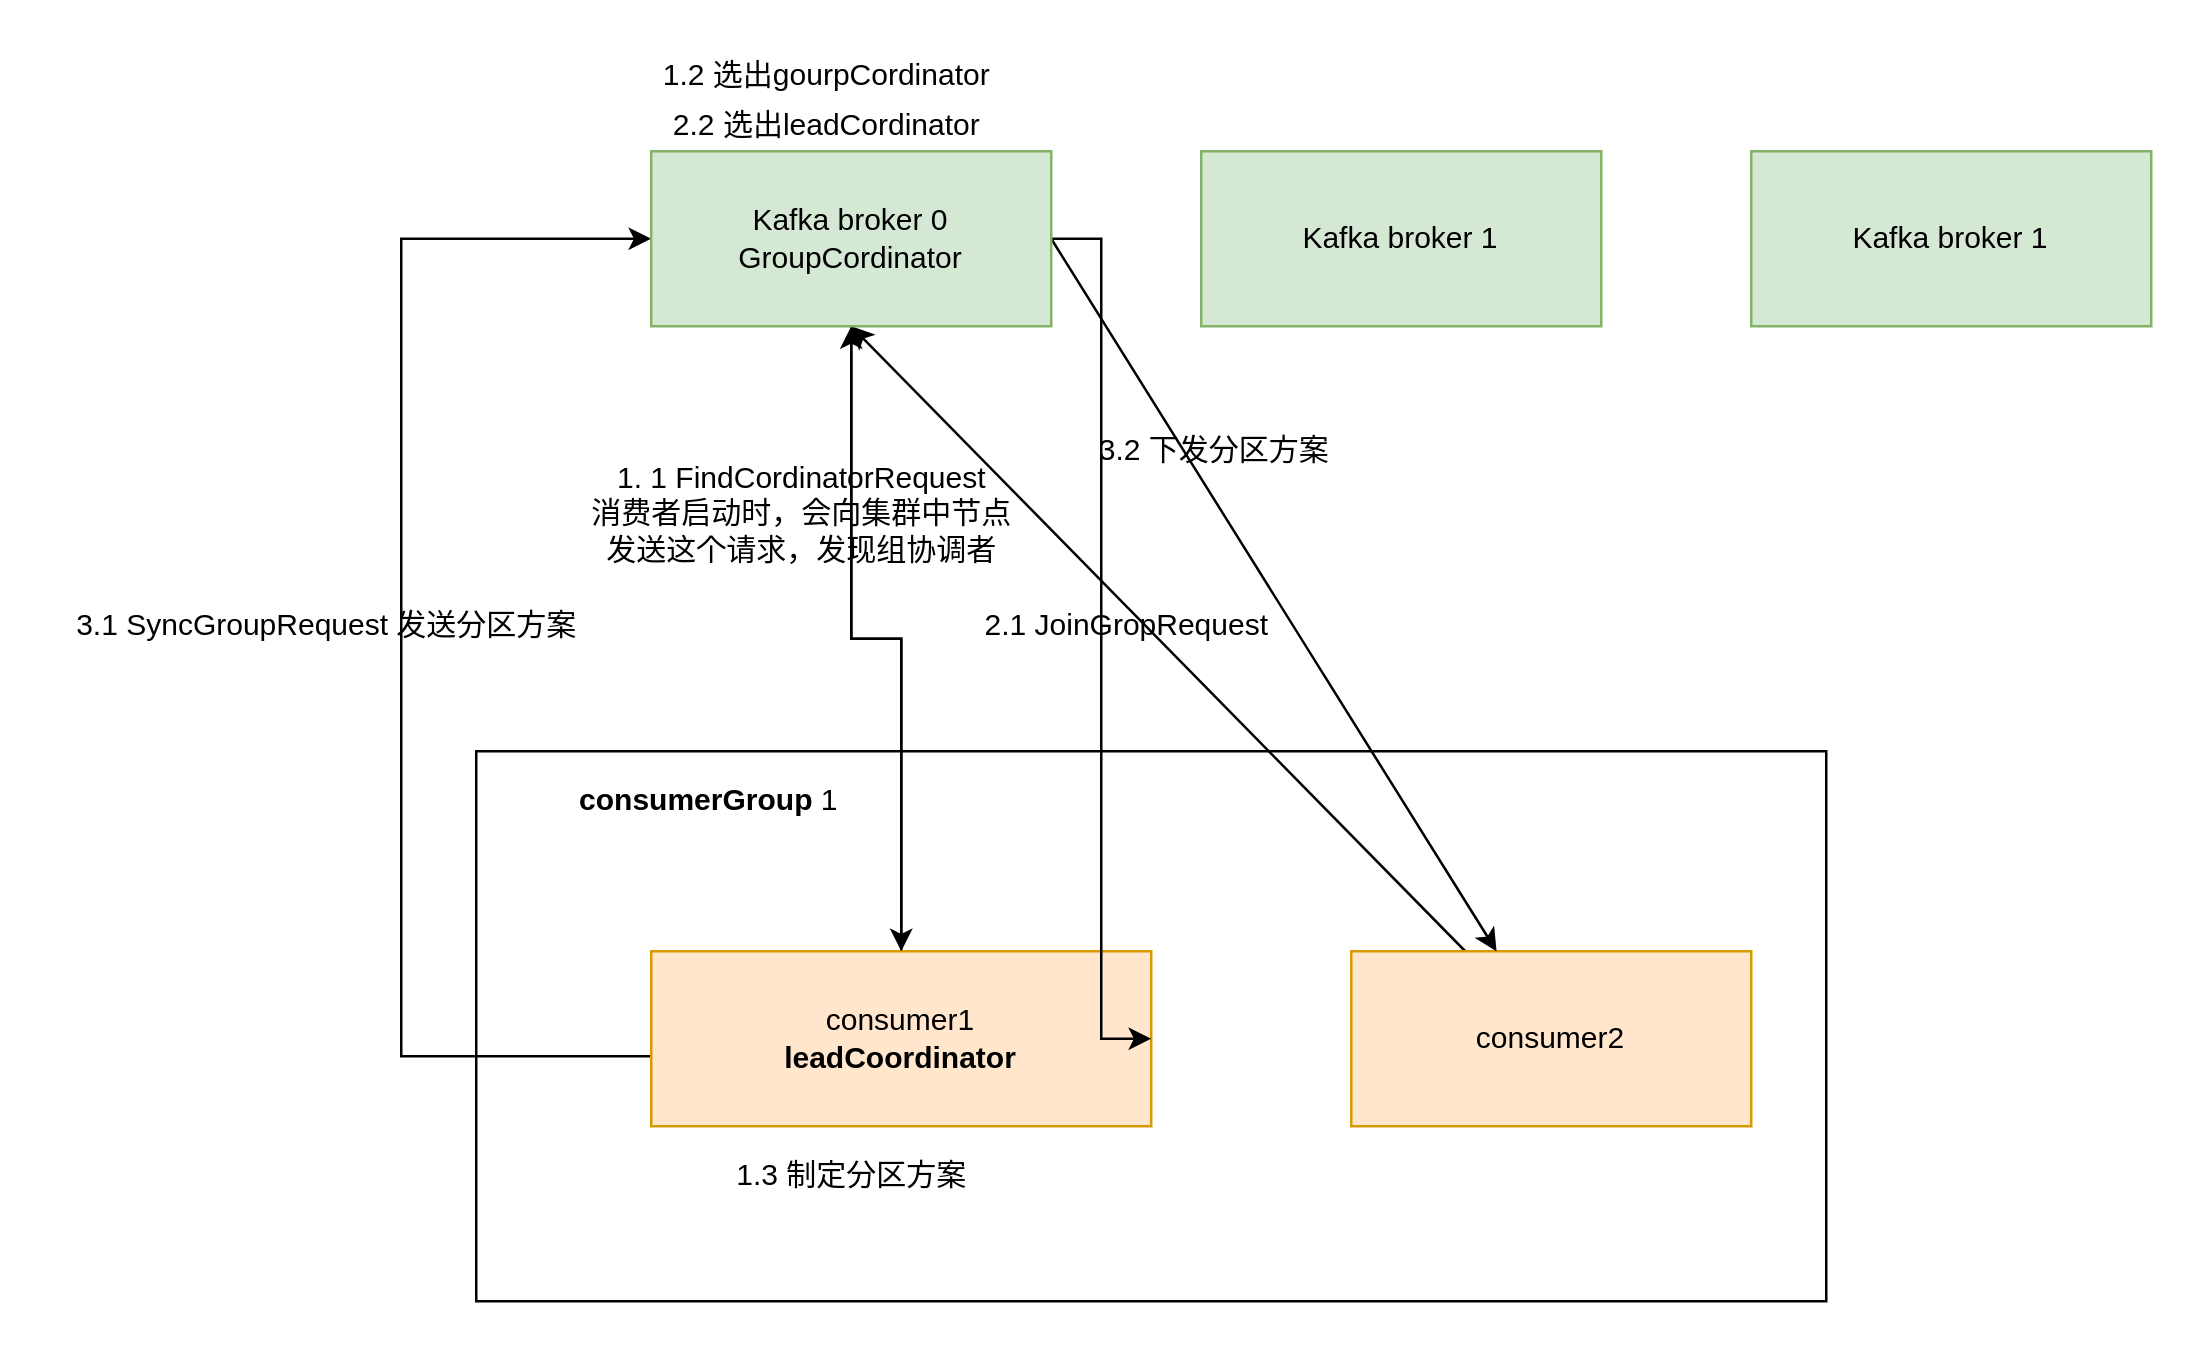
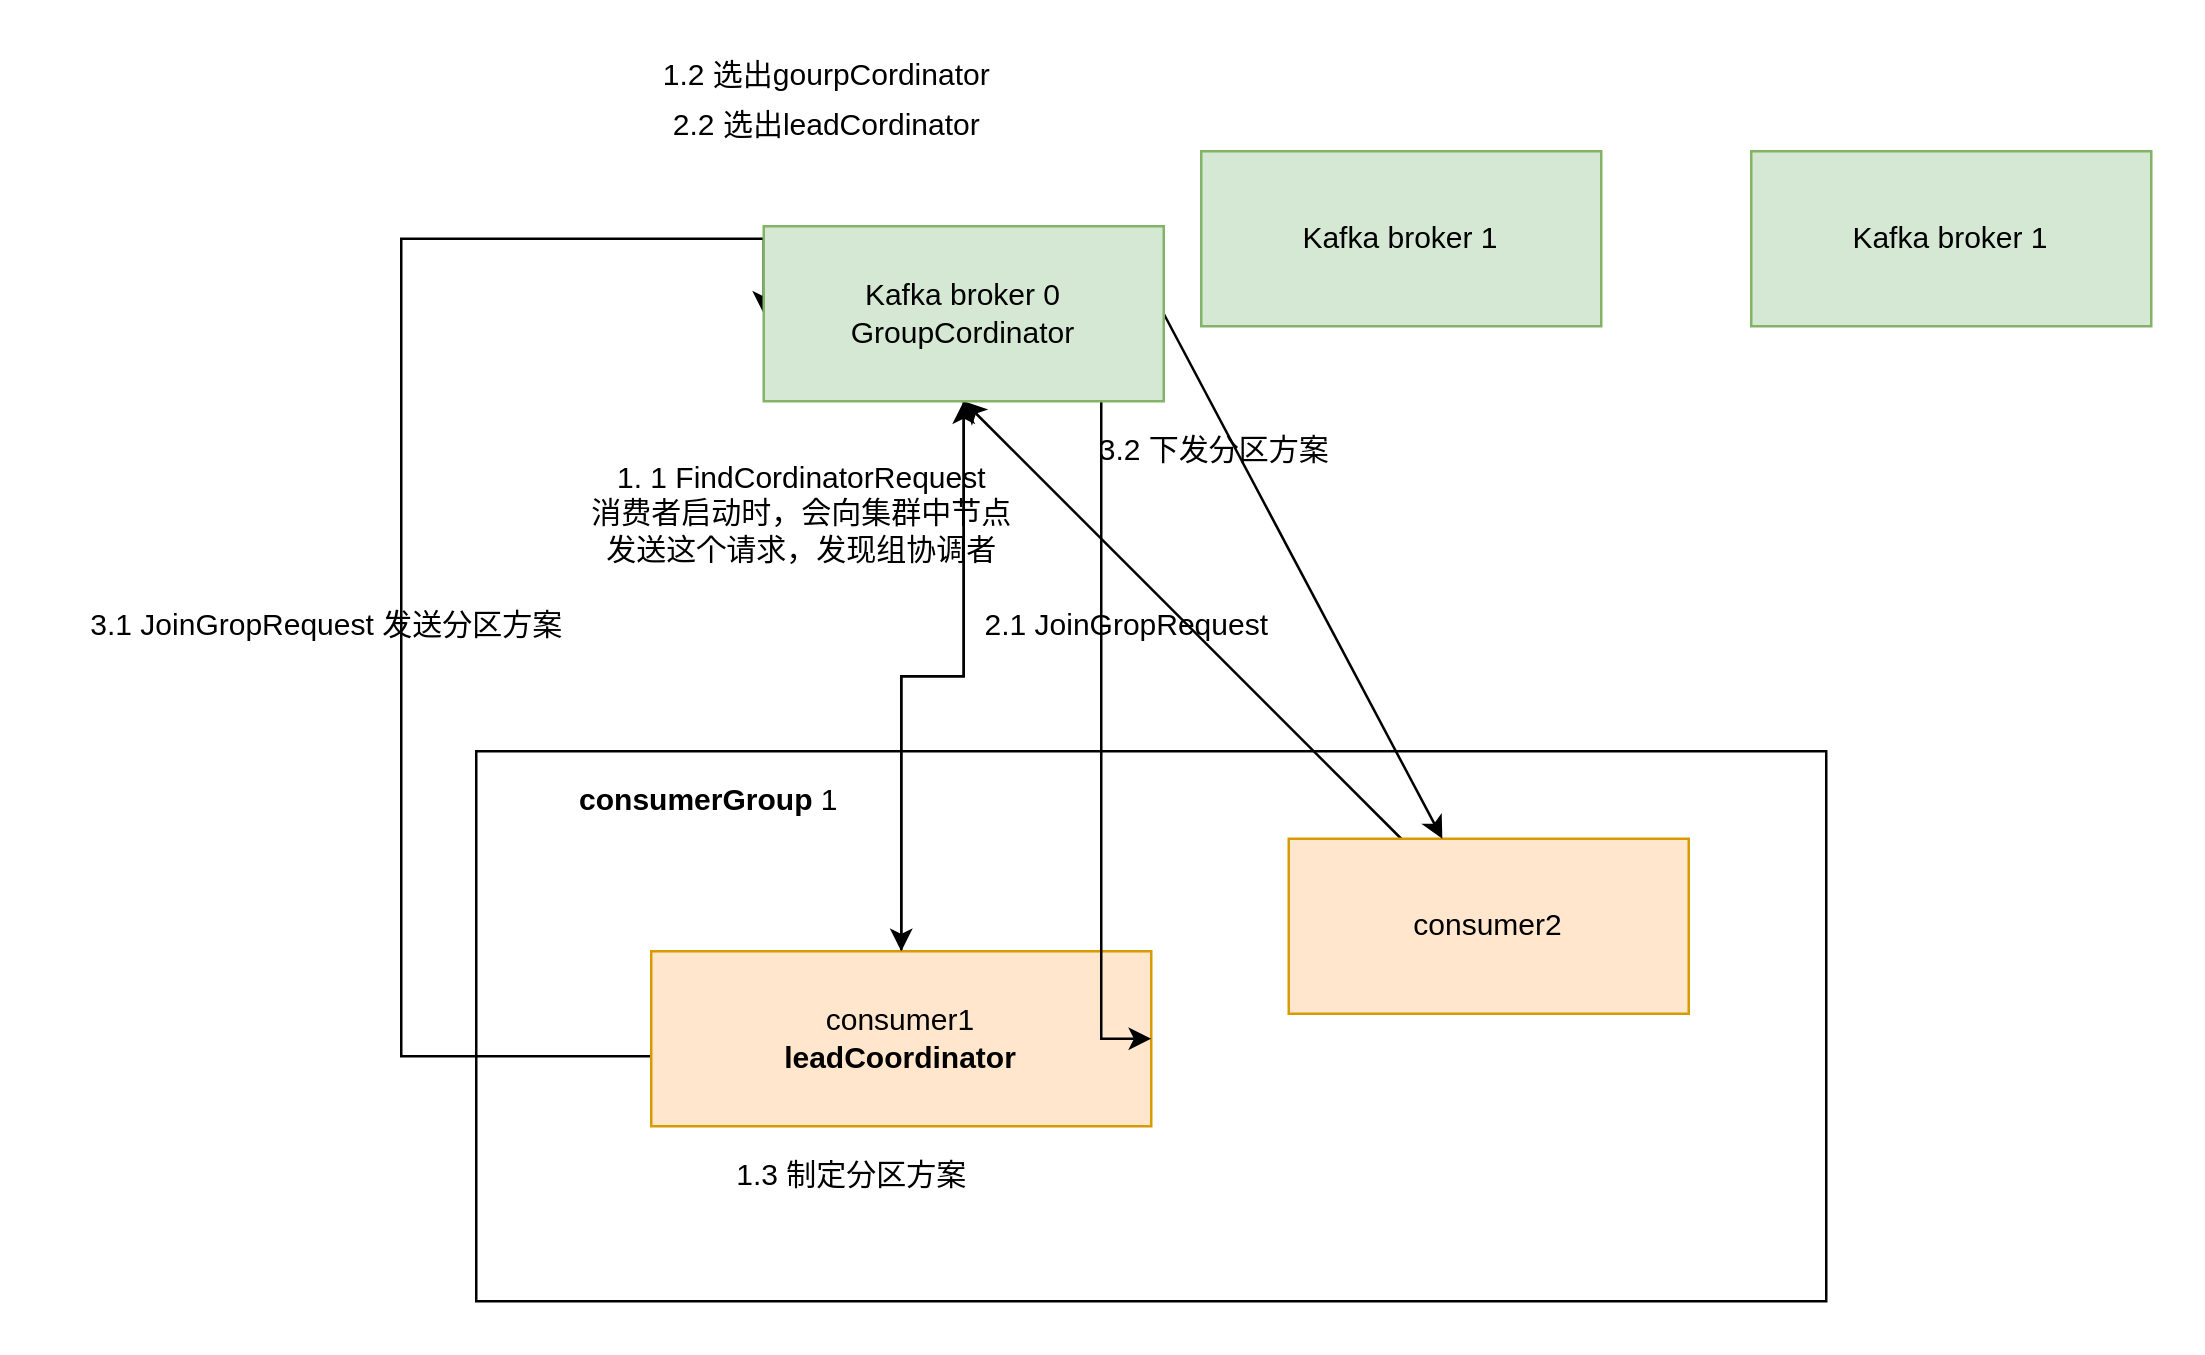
node "Kafka broker 0 GroupCordinator": moved (851, 239) -> (964, 314)
node "3.1 SyncGroupRequest 发送分区方案": label "3.1 SyncGroupRequest 发送分区方案" -> "3.1 JoinGropRequest 发送分区方案"
node "consumer2": moved (1551, 1039) -> (1489, 926)
